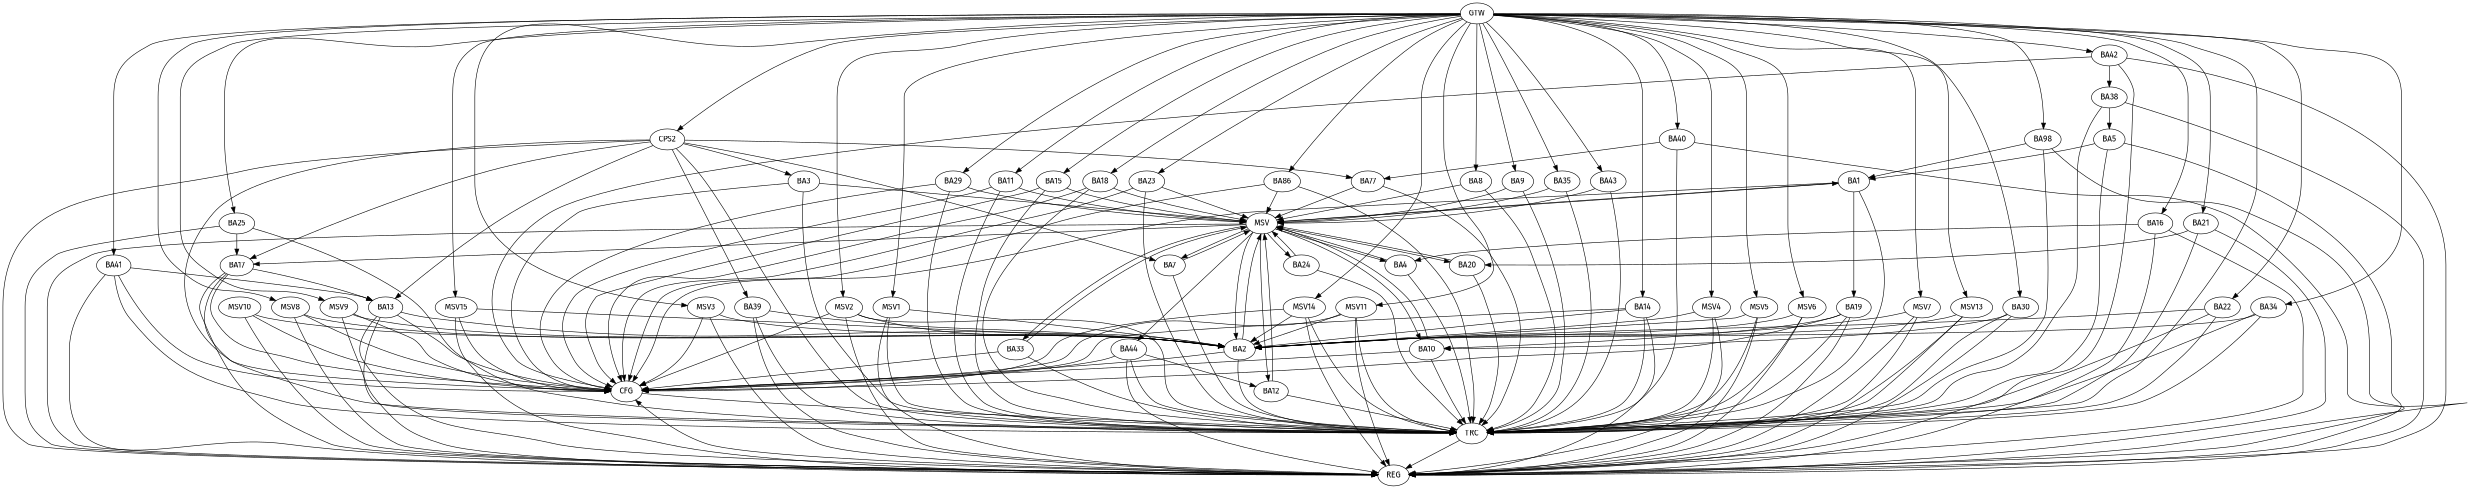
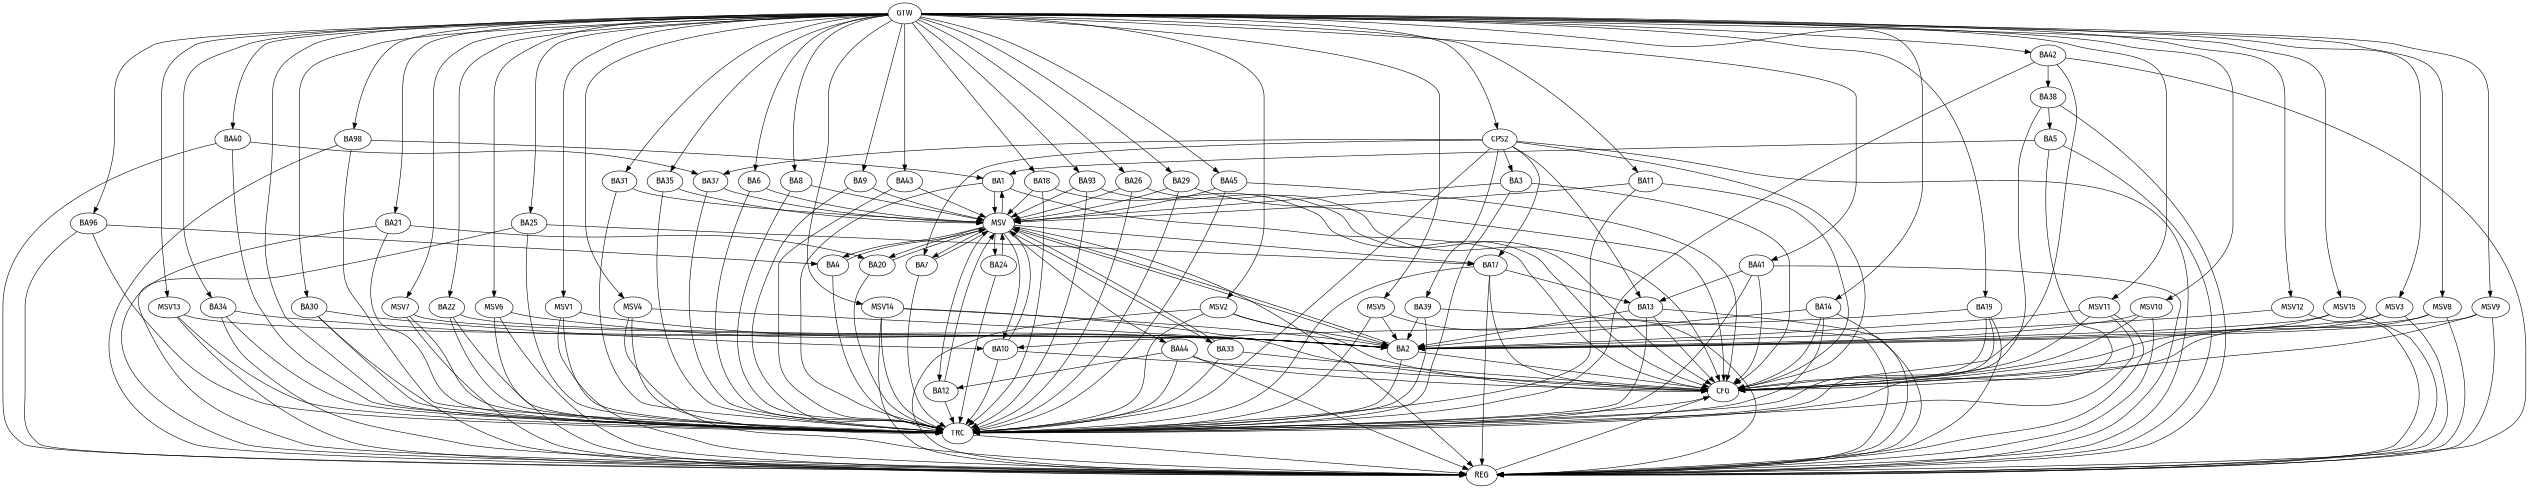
edge "GTW" -> "MSV10": added
node "BA31": added
node "BA6": added
node "BA15": label "BA15" -> "BA45"
node "BA23": label "BA23" -> "BA93"
node "BA86": label "BA86" -> "BA26"
node "BA77": label "BA77" -> "BA37"
node "BA16": label "BA16" -> "BA96"
edge "BA1" -> "BA19": now "GTW" -> "BA19"
node "MSV12": added
